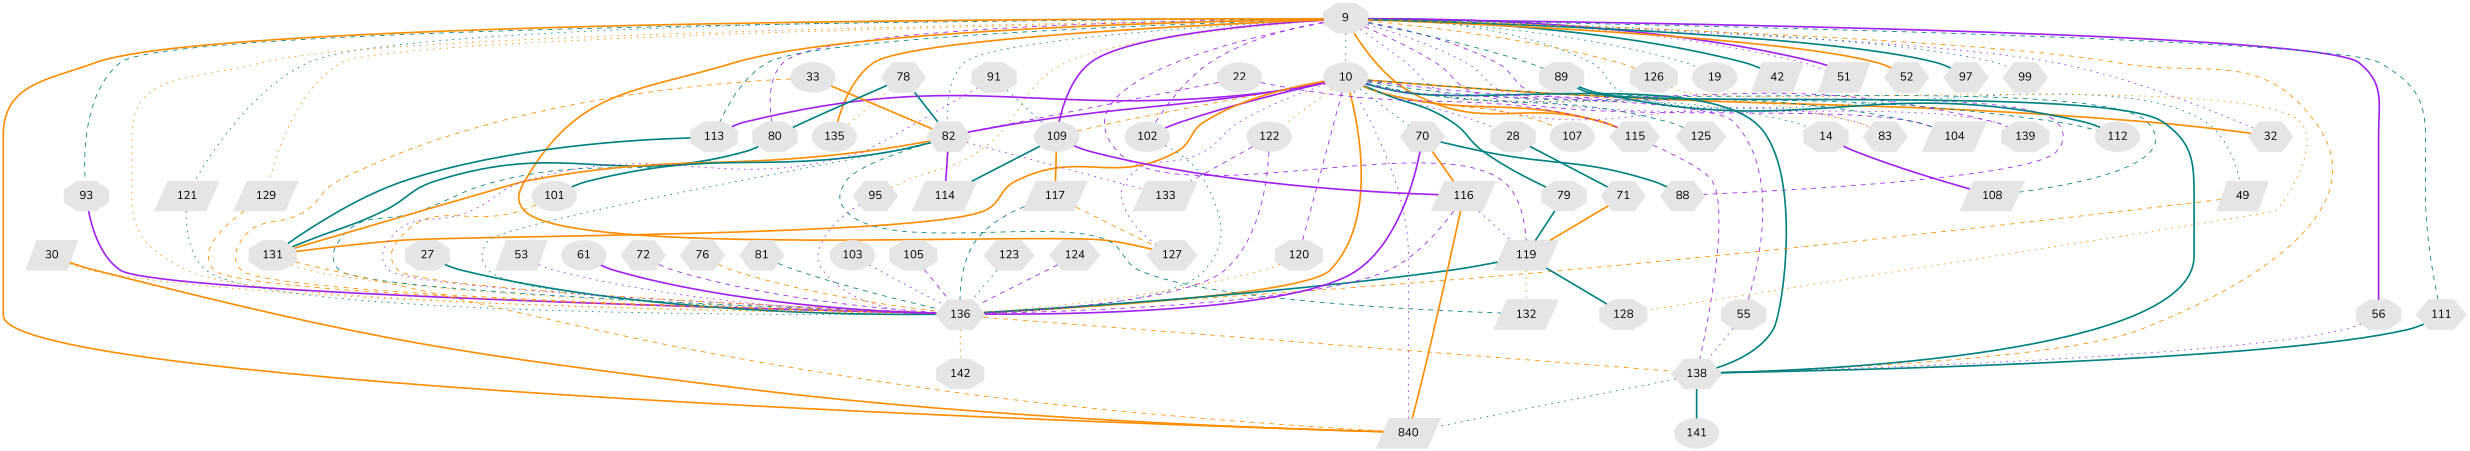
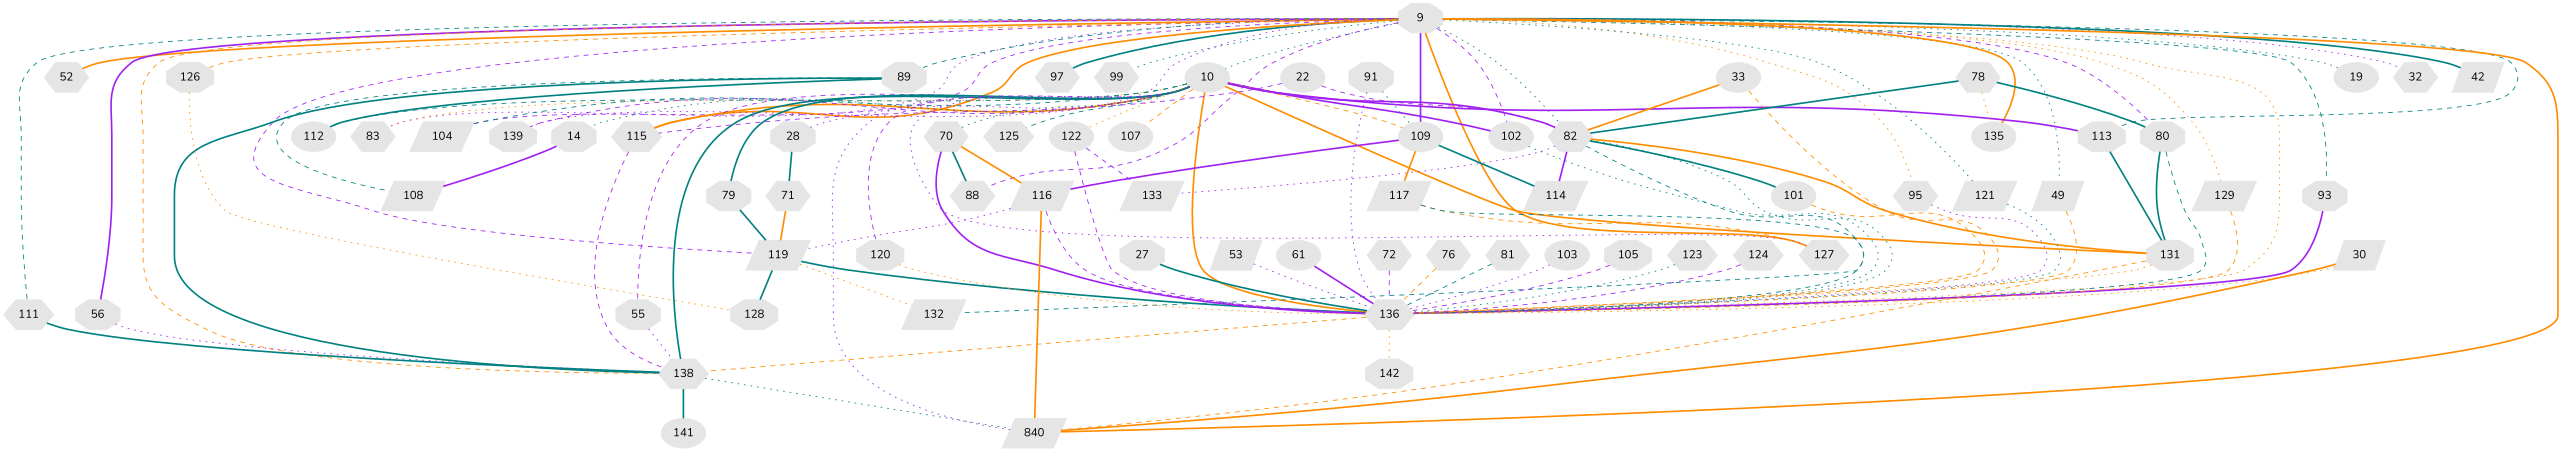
node "51": removed
edge "10" -- "32": removed
